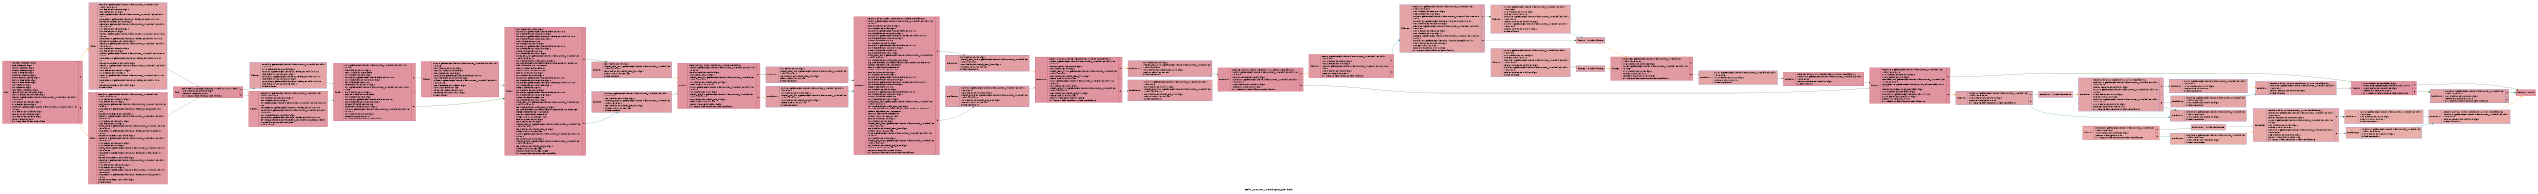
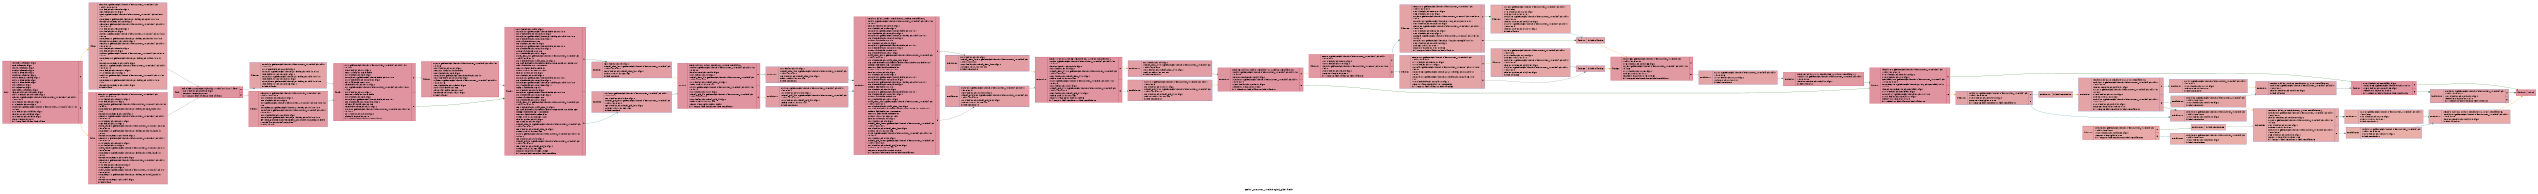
node "if.else143:": added
edge "cond.false203:" -> "cond.end205:": now "cond.false189:" -> "cond.end205:"
